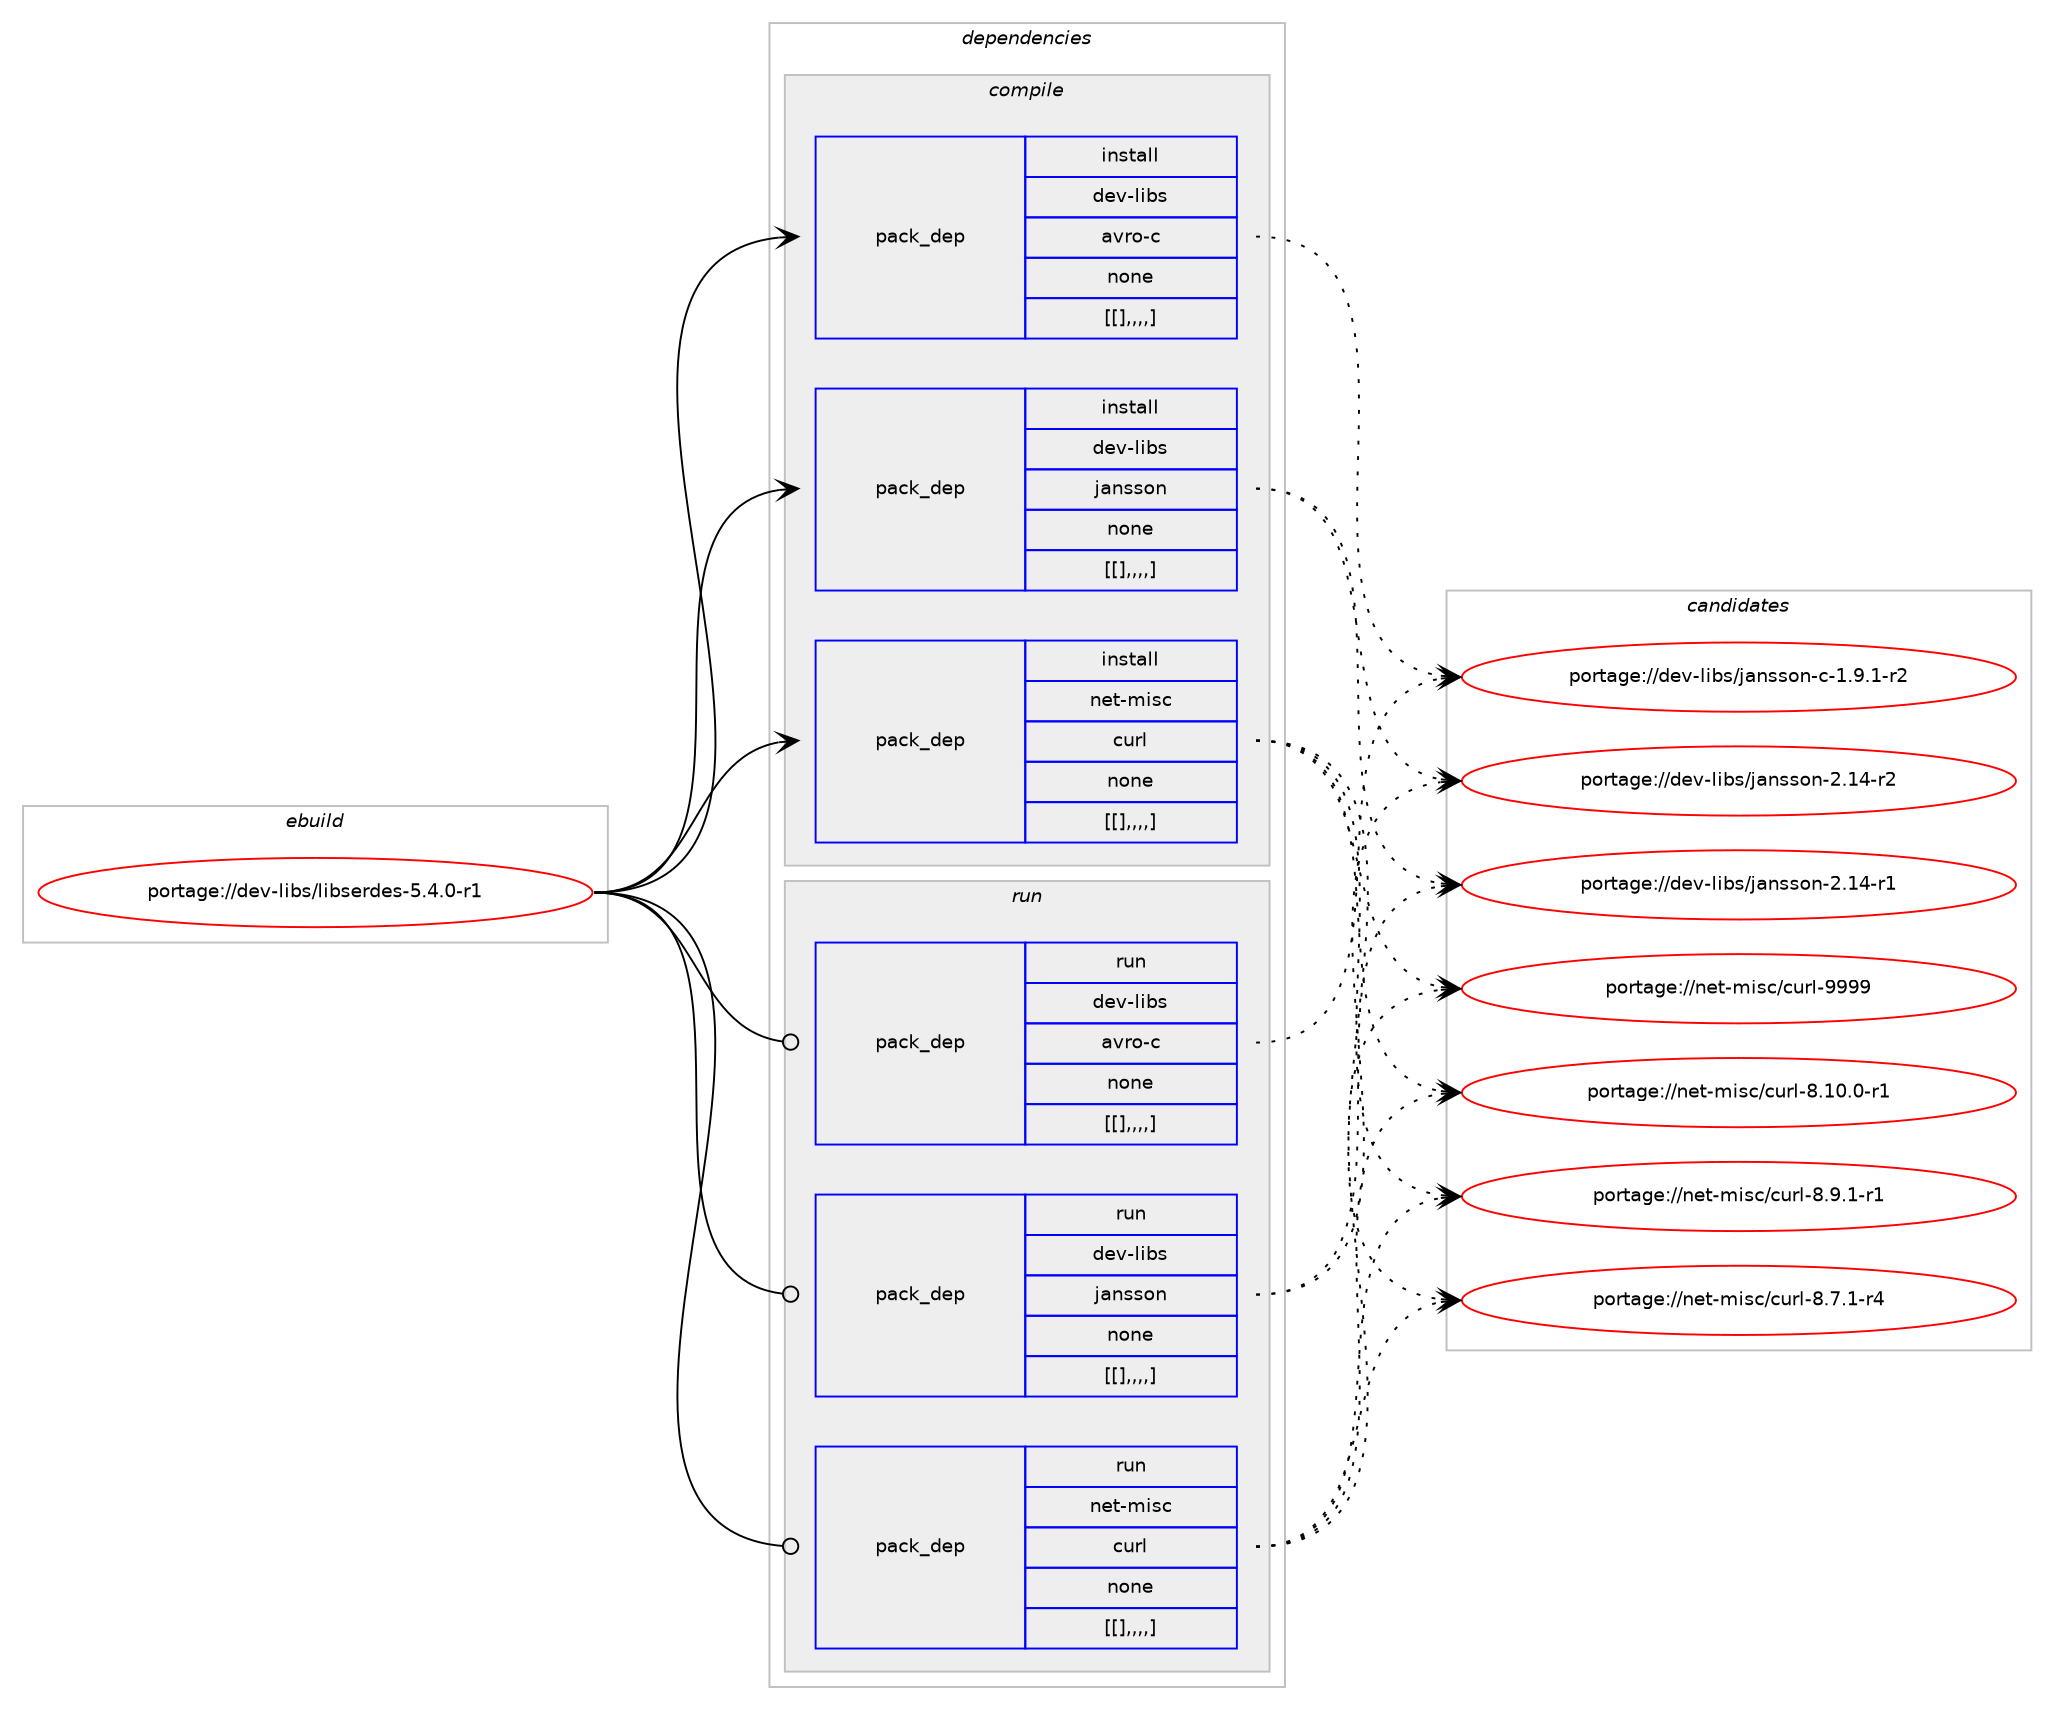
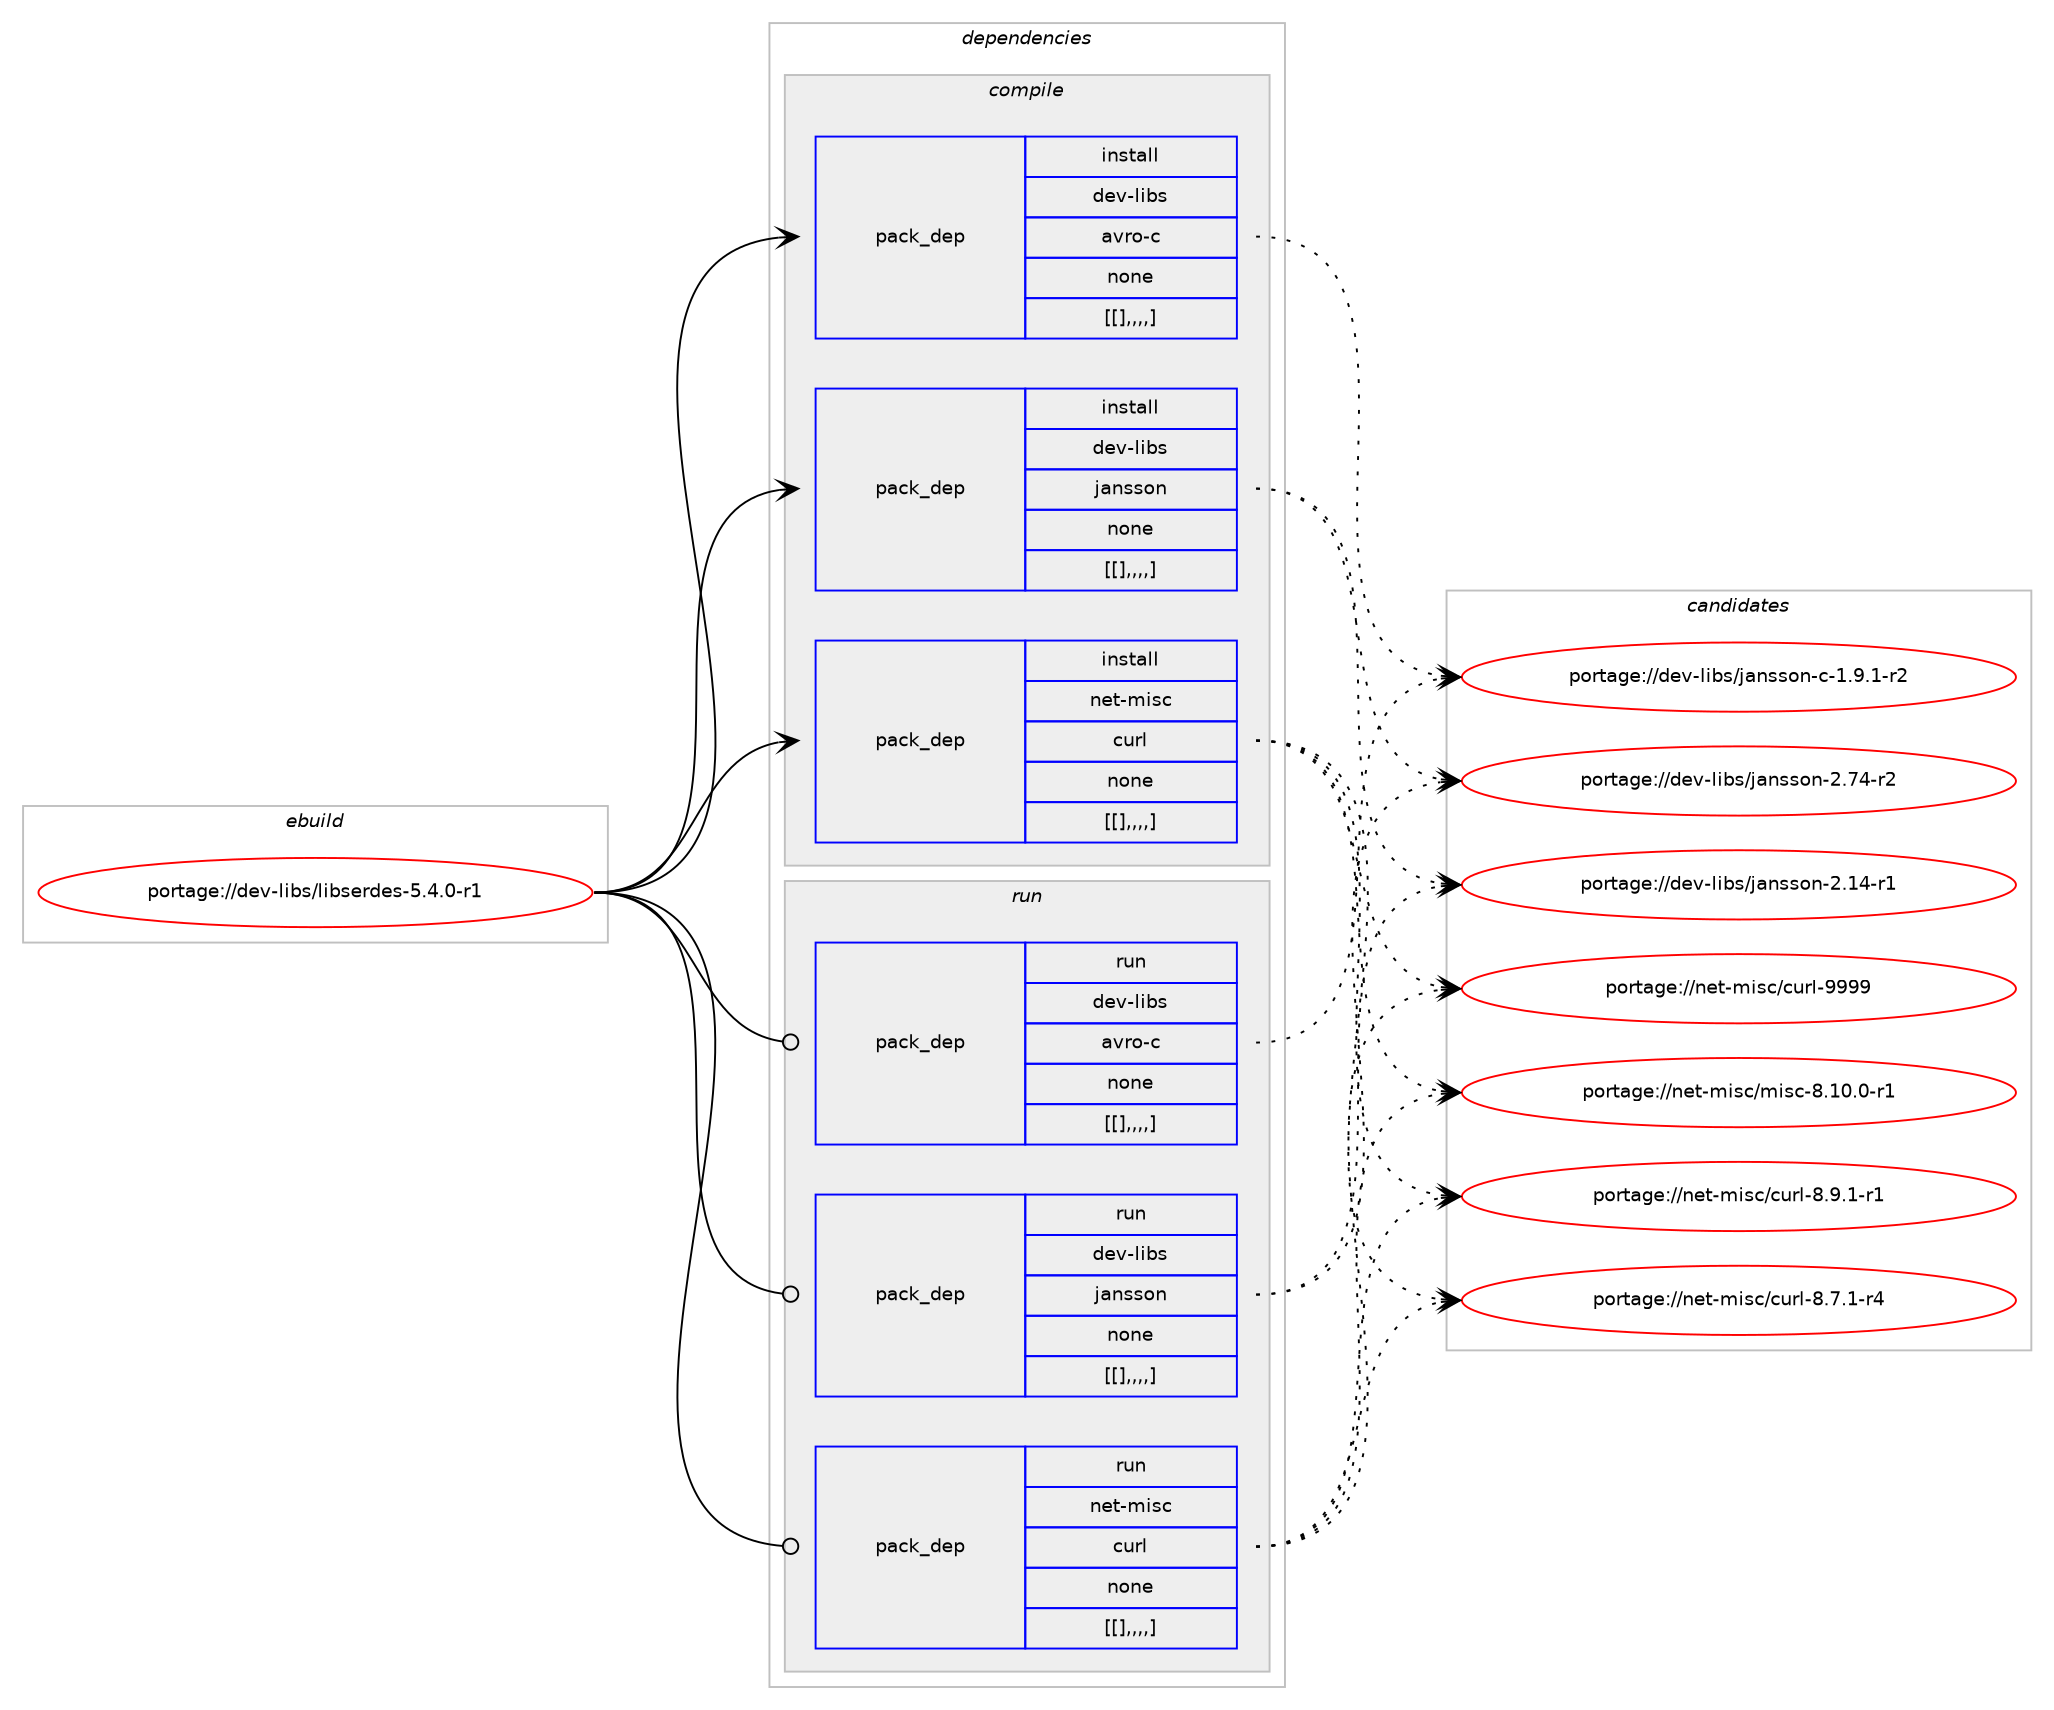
node "portage://dev-libs/jansson-2.14-r2": label "portage://dev-libs/jansson-2.14-r2" -> "portage://dev-libs/jansson-2.74-r2"
node "portage://net-misc/curl-8.10.0-r1": label "portage://net-misc/curl-8.10.0-r1" -> "portage://net-misc/misc-8.10.0-r1"
